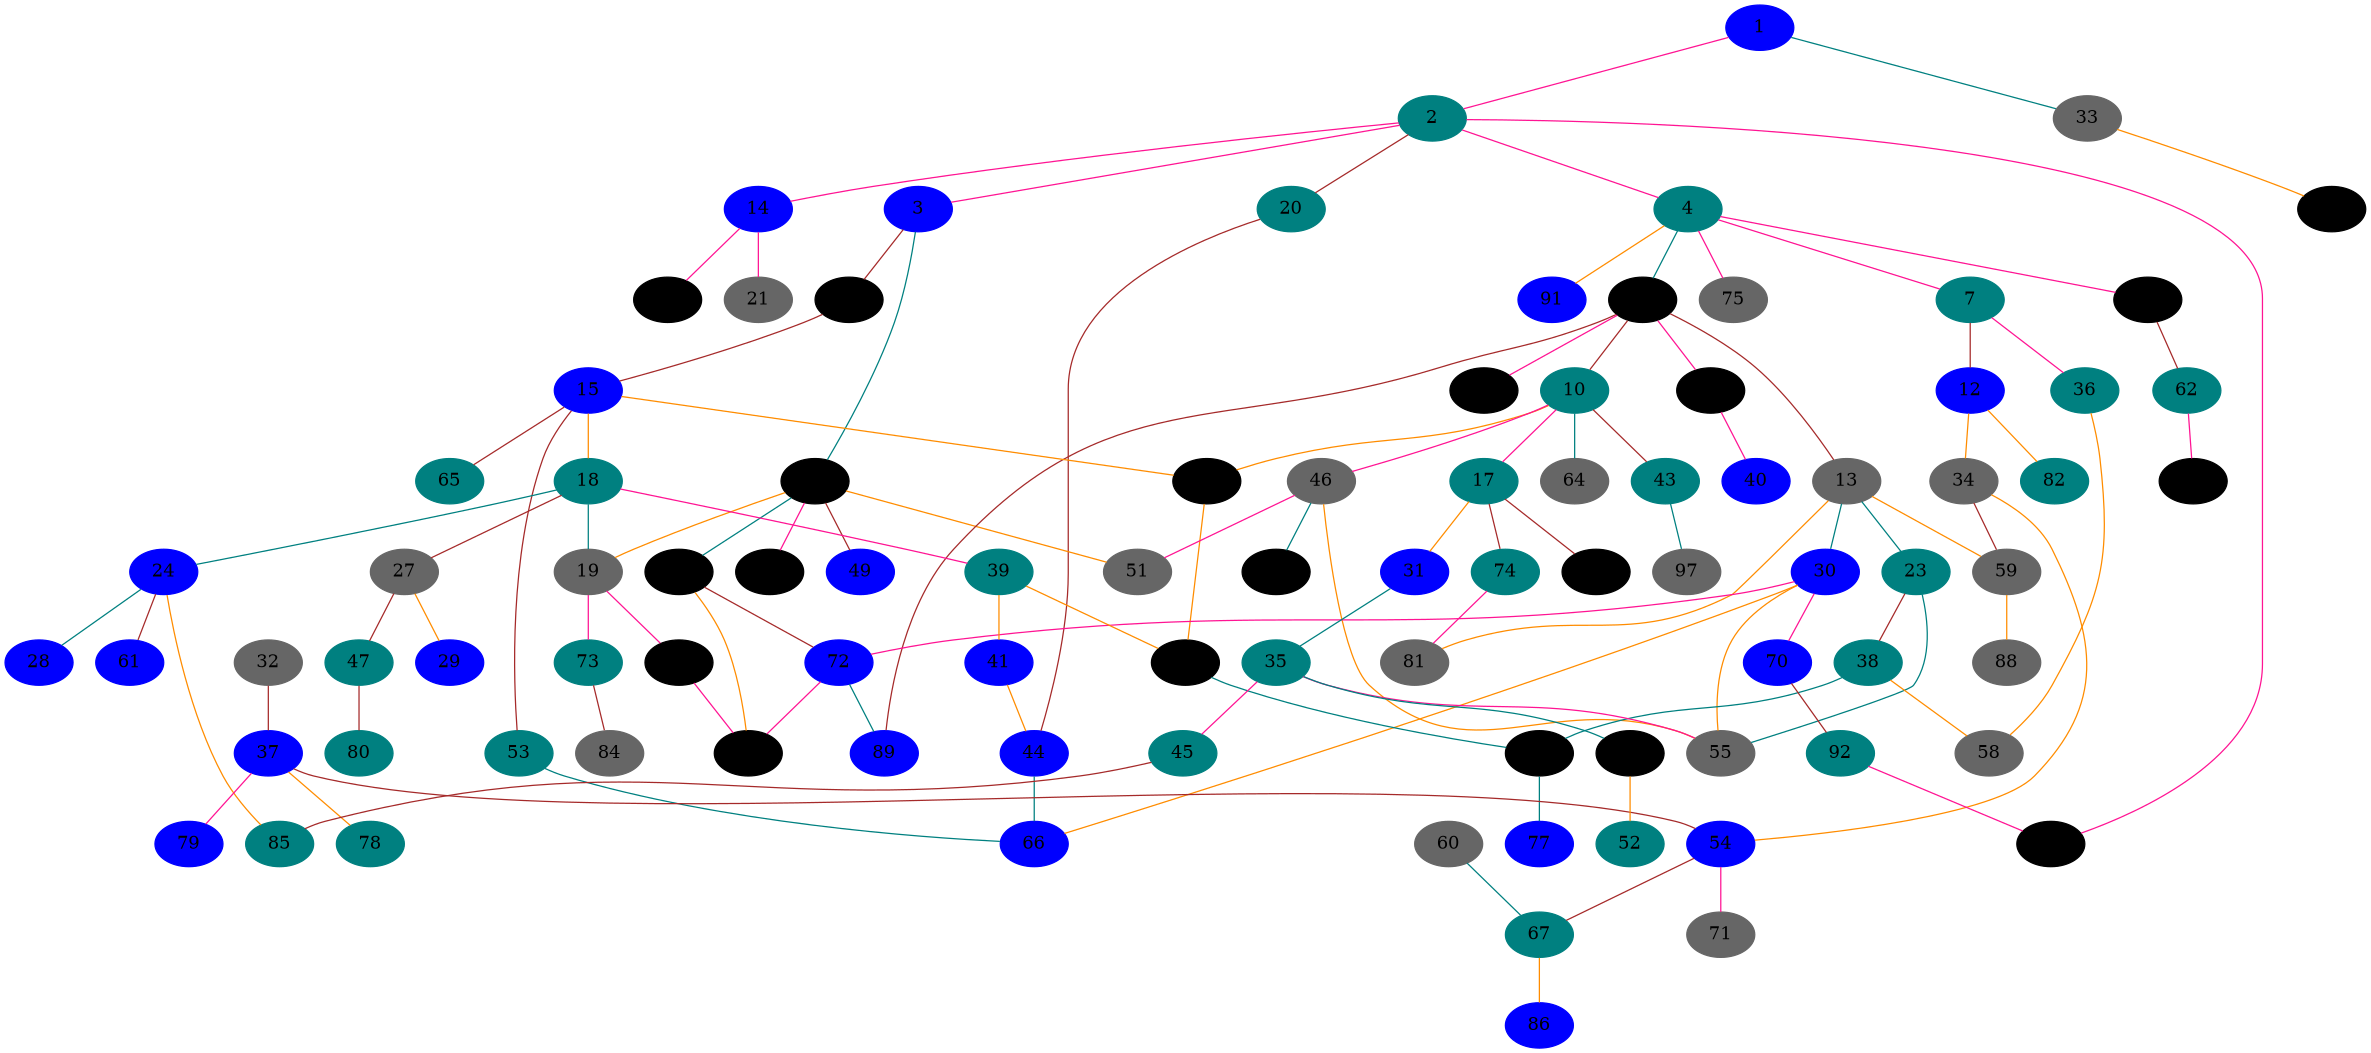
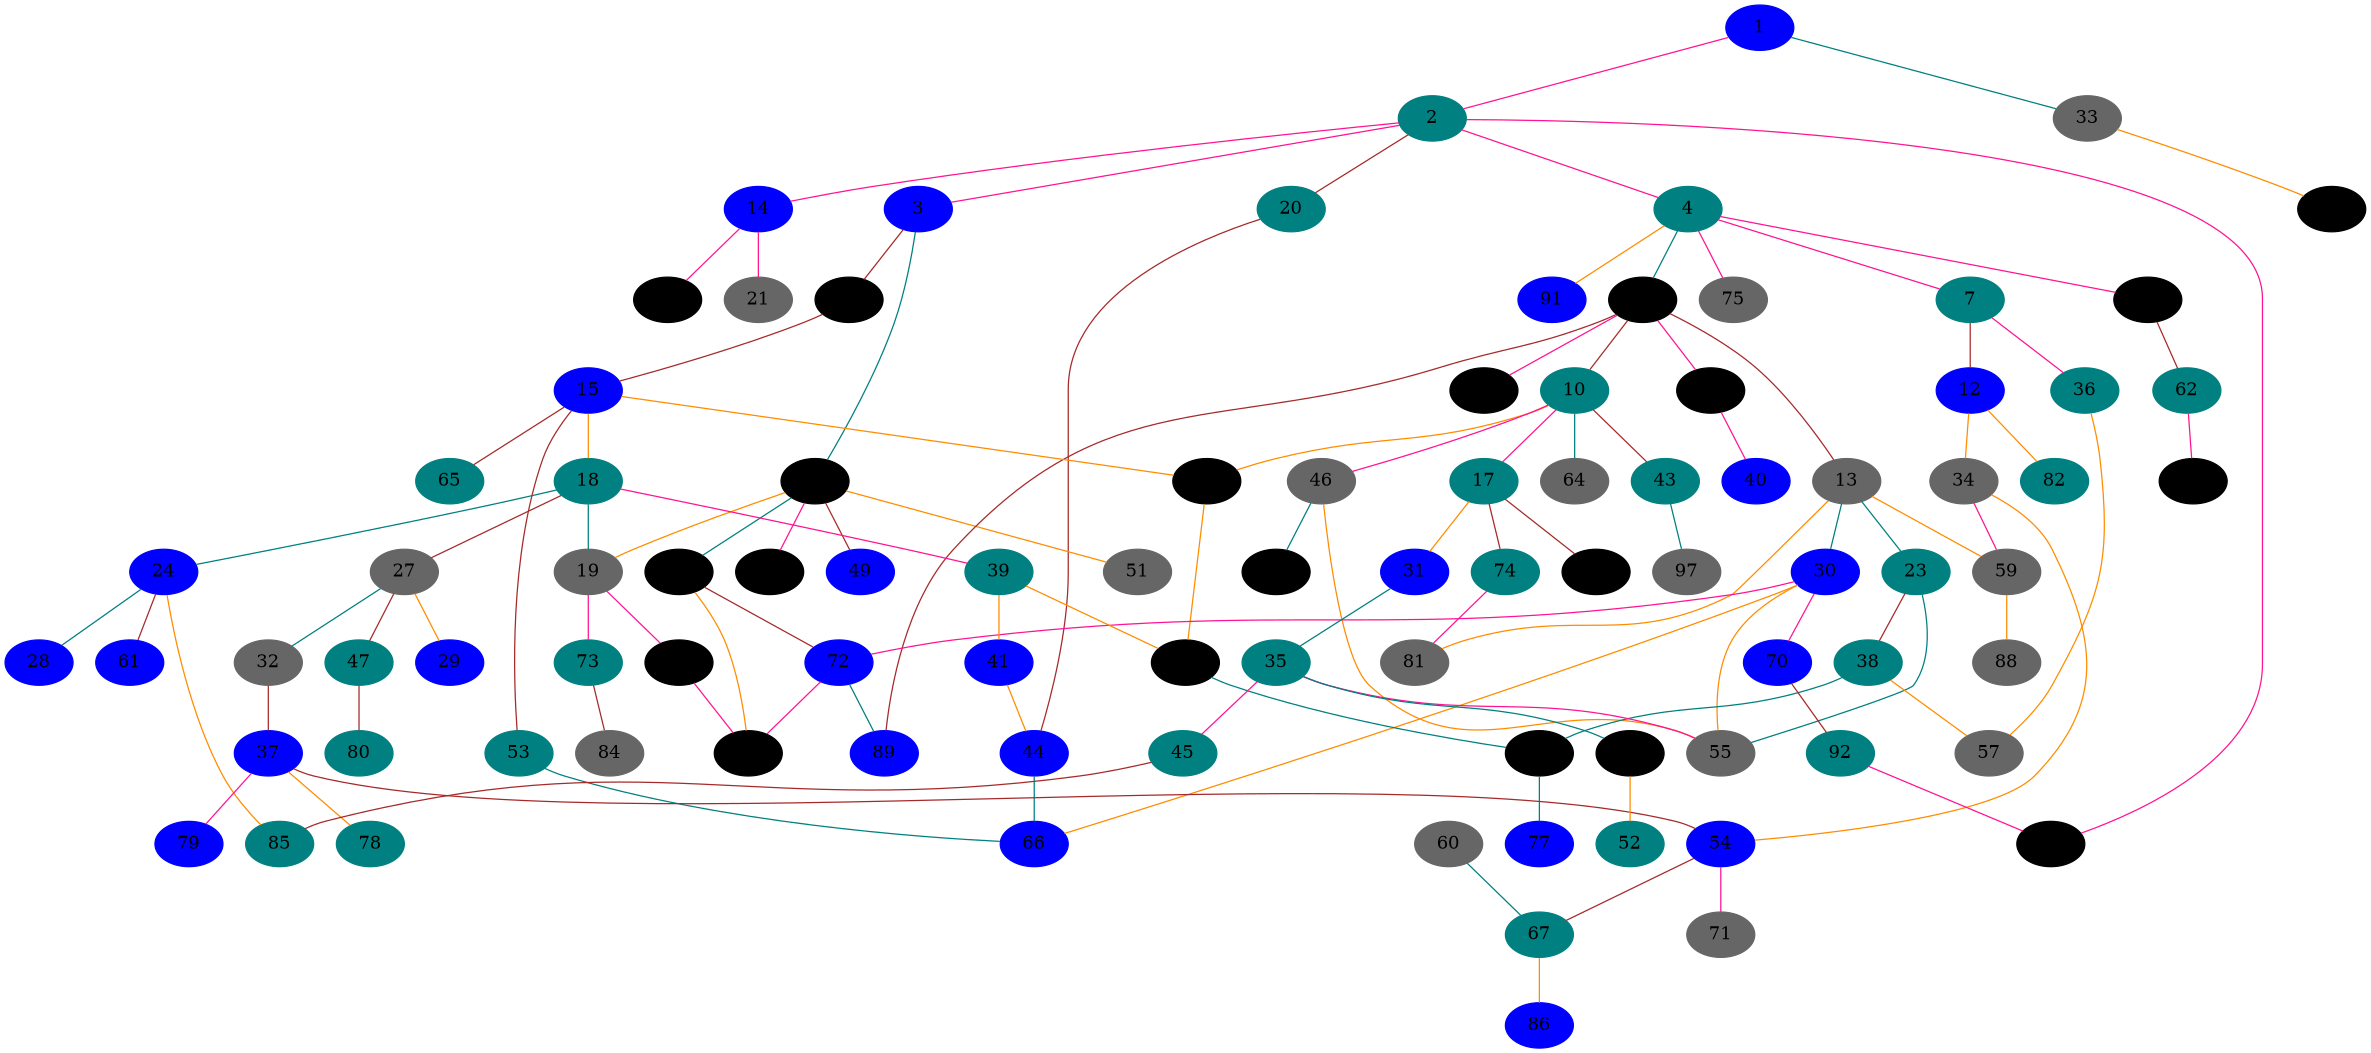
edge "34" -- "59": color brown -> deeppink
edge "46" -- "51": removed
edge "27" -- "32": added
node "58": label "58" -> "57"
